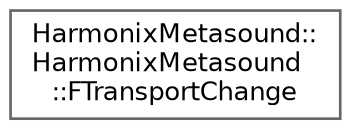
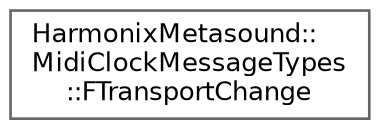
node "HarmonixMetasound:: HarmonixMetasound ::FTransportChange": label "HarmonixMetasound:: HarmonixMetasound ::FTransportChange" -> "HarmonixMetasound:: MidiClockMessageTypes ::FTransportChange"
